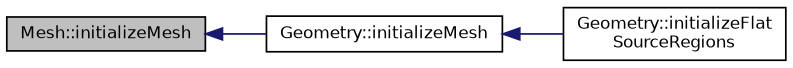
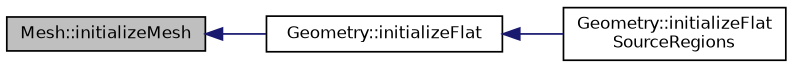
node "Geometry::initializeMesh": label "Geometry::initializeMesh" -> "Geometry::initializeFlat"
